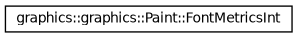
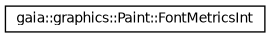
node "graphics::graphics::Paint::FontMetricsInt": label "graphics::graphics::Paint::FontMetricsInt" -> "gaia::graphics::Paint::FontMetricsInt"
